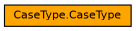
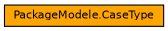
node "CaseType.CaseType": label "CaseType.CaseType" -> "PackageModele.CaseType"
